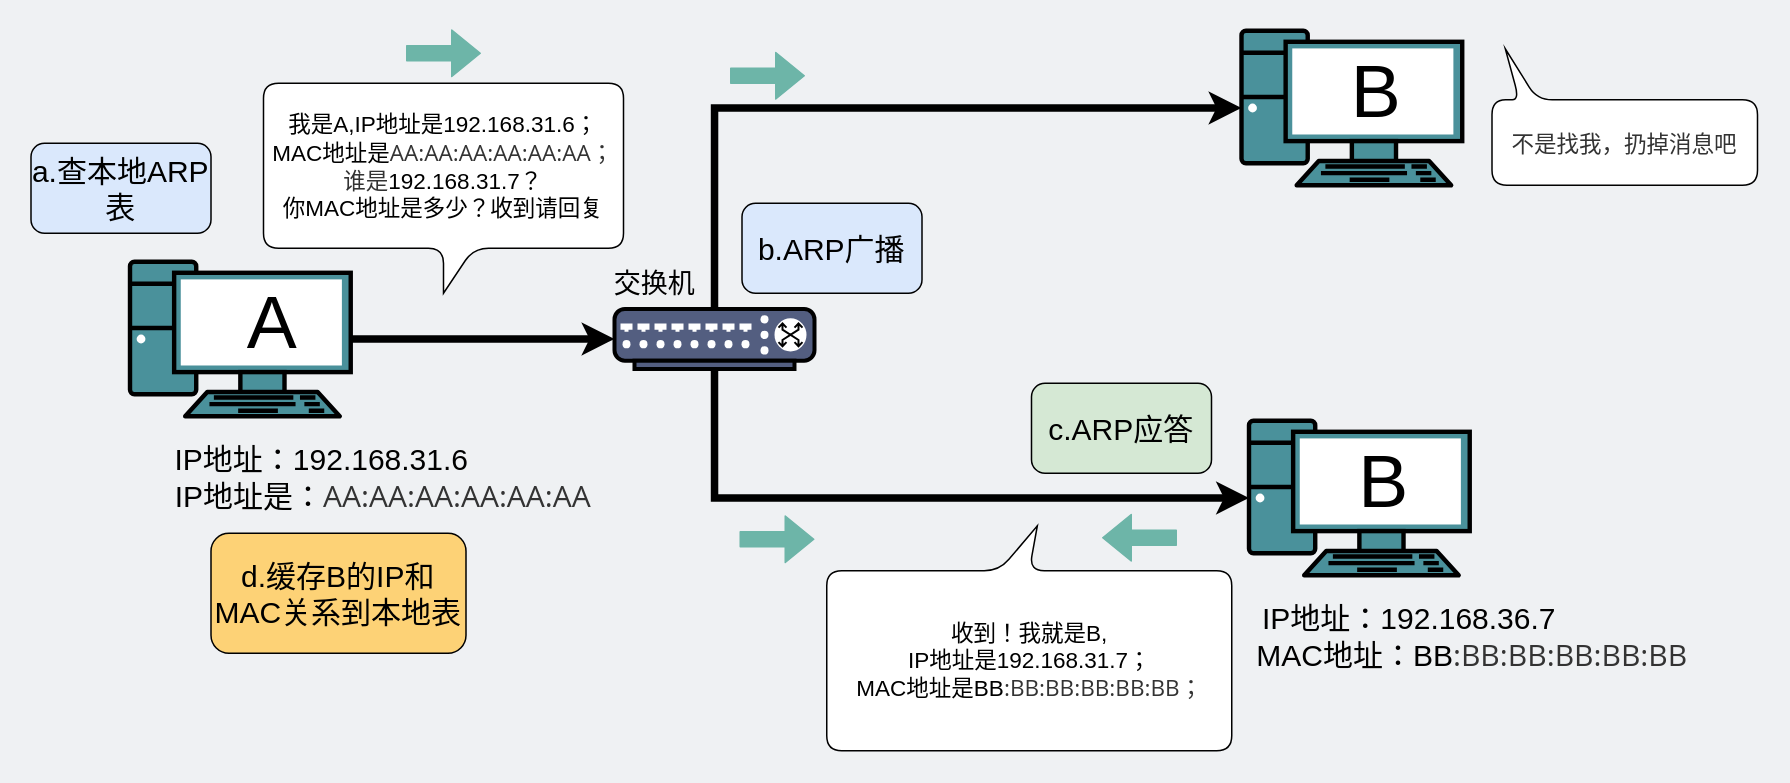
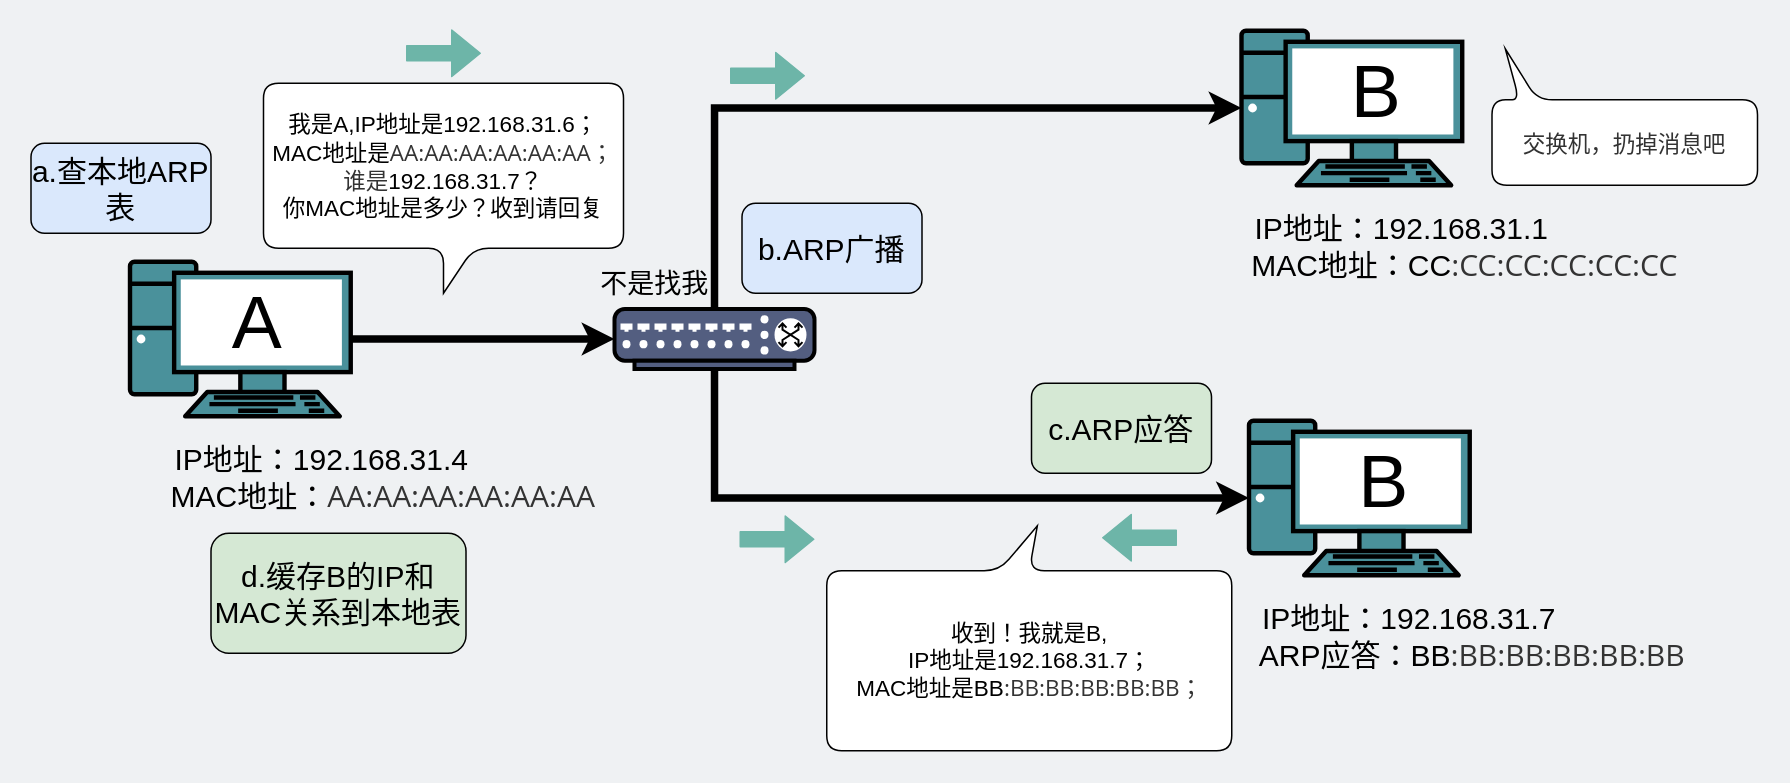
node "不是找我，扔掉消息吧": label "不是找我，扔掉消息吧" -> "交换机，扔掉消息吧"
node "IP地址：192.168.31.1": added
node "MAC地址：CC:CC:CC:CC:CC:CC": added
node "交换机": label "交换机" -> "不是找我"
node "A": moved (272, 322) -> (257, 322)
node "IP地址：192.168.31.6": label "IP地址：192.168.31.6" -> "IP地址：192.168.31.4"
node "IP地址是：AA:AA:AA:AA:AA:AA": label "IP地址是：AA:AA:AA:AA:AA:AA" -> "MAC地址：AA:AA:AA:AA:AA:AA"
node "d.缓存B的IP和MAC关系到本地表": fillcolor #fdd276 -> #d5e8d4
node "IP地址：192.168.36.7": label "IP地址：192.168.36.7" -> "IP地址：192.168.31.7"
node "MAC地址：BB:BB:BB:BB:BB:BB": label "MAC地址：BB:BB:BB:BB:BB:BB" -> "ARP应答：BB:BB:BB:BB:BB:BB"
